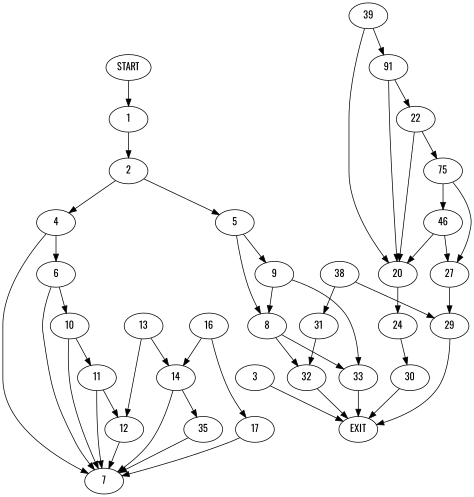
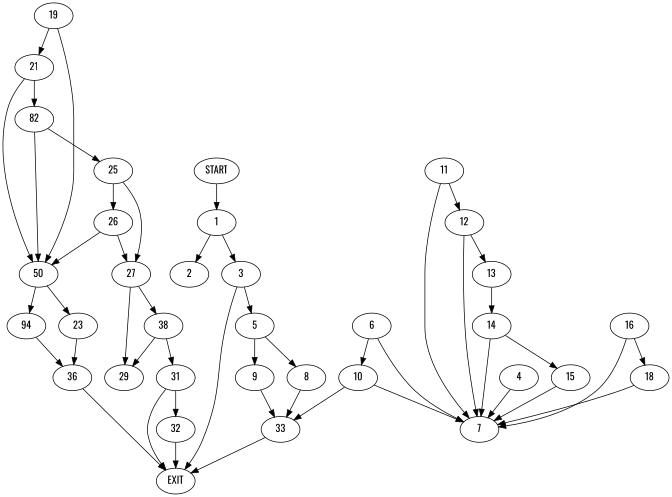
node "39": label "39" -> "19"
node "91": label "91" -> "21"
node "22": label "22" -> "82"
node "75": label "75" -> "25"
edge "2" -> "4": removed
edge "2" -> "5": now "3" -> "5"
node "46": label "46" -> "26"
edge "4" -> "6": removed
edge "1" -> "3": added
node "20": label "20" -> "50"
edge "9" -> "8": removed
edge "27" -> "38": added
node "23": added
node "24": label "24" -> "94"
edge "10" -> "11": now "10" -> "33"
edge "16" -> "14": now "16" -> "7"
edge "8" -> "32": removed
edge "13" -> "12": reversed
node "30": label "30" -> "36"
edge "29" -> "EXIT": now "31" -> "EXIT"
node "35": label "35" -> "15"
node "17": label "17" -> "18"
